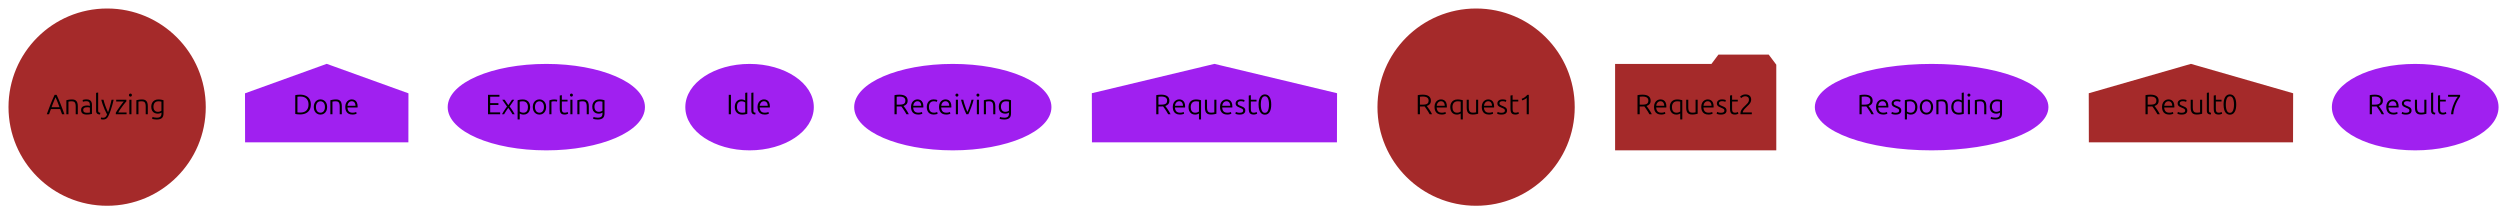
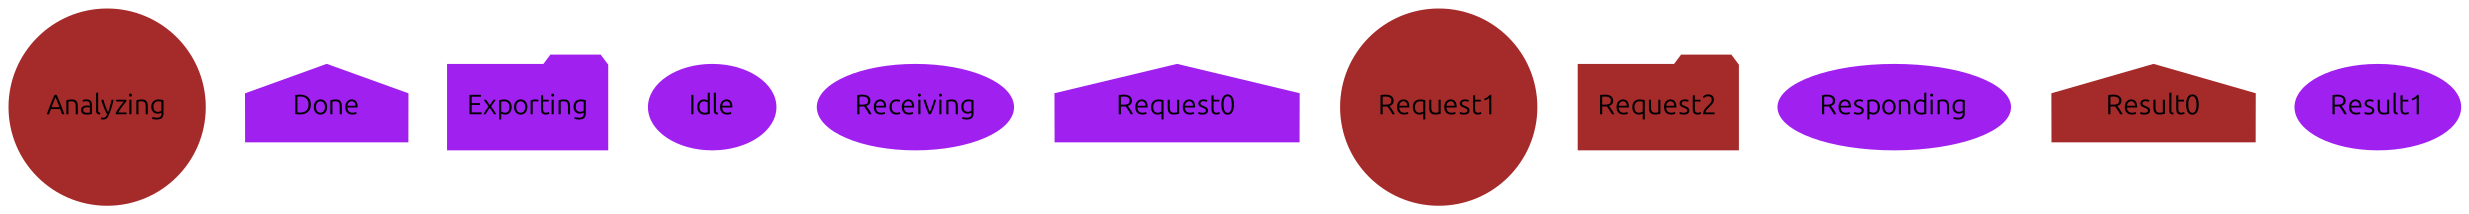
node "Exporting": shape ellipse -> folder
node "Result7": label "Result7" -> "Result1"
